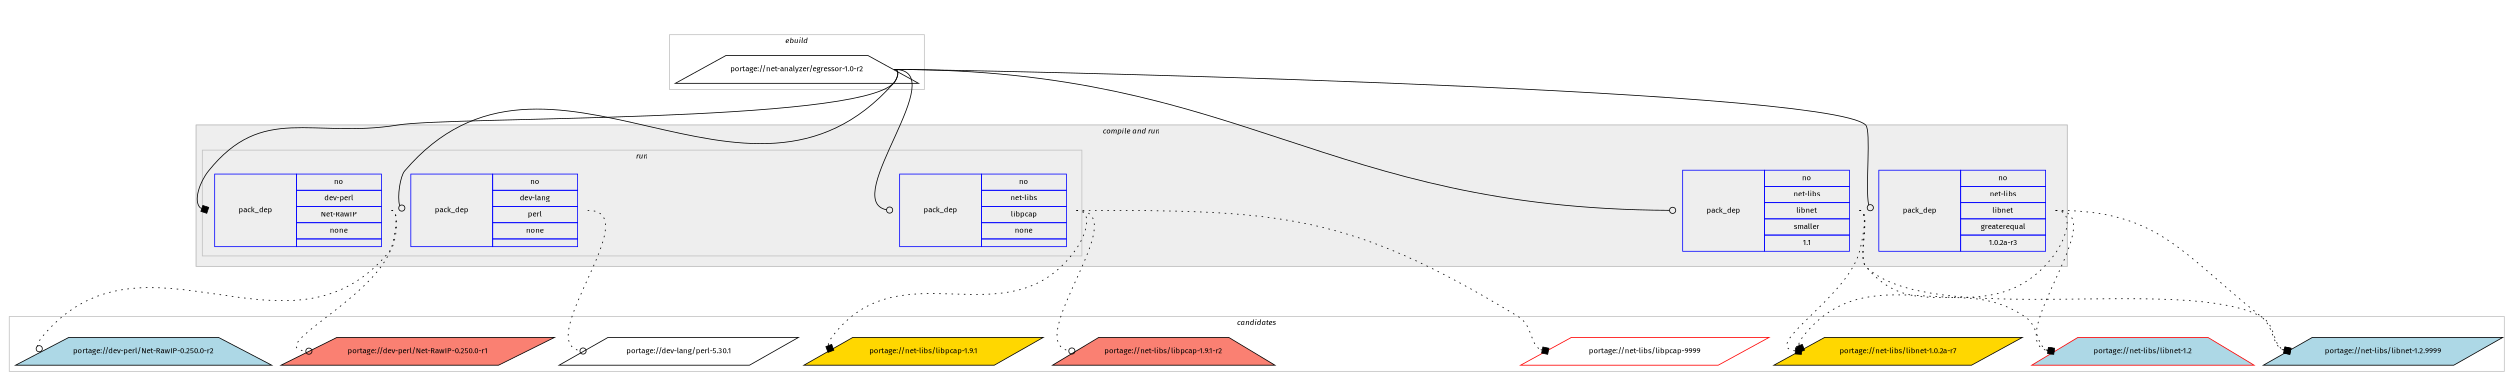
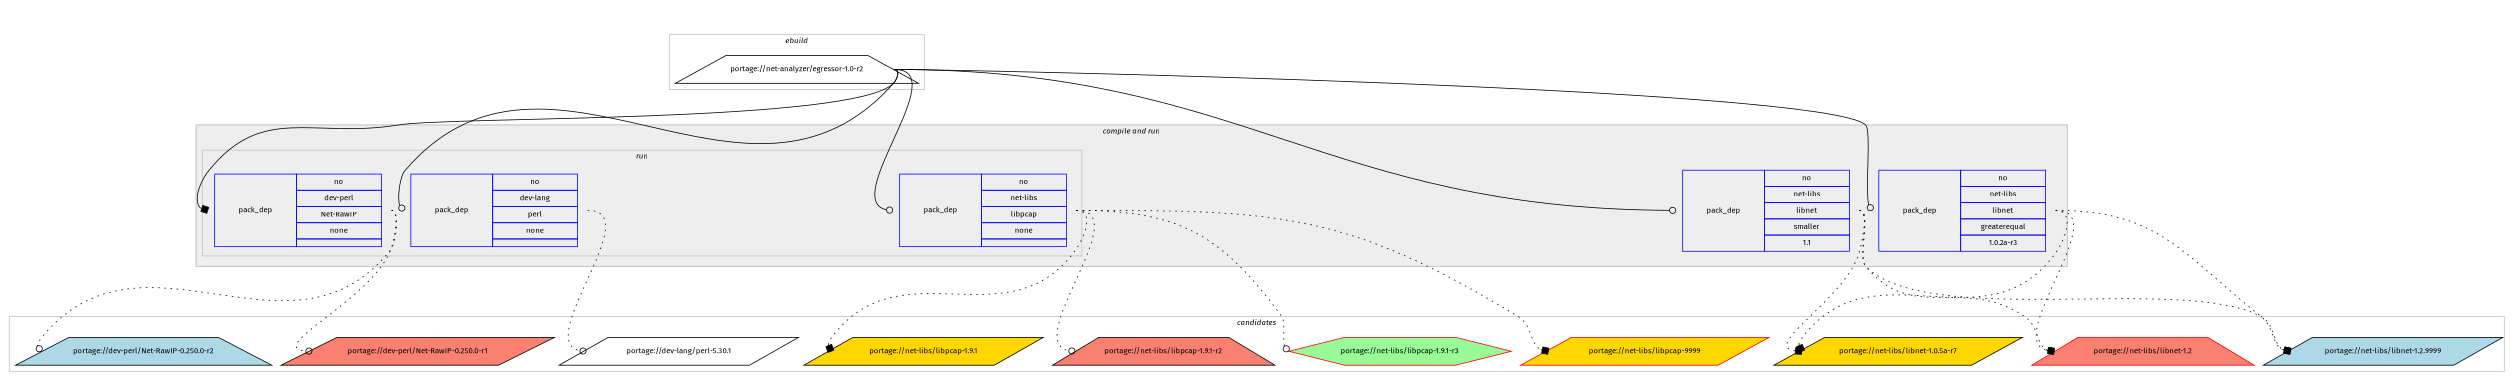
node "portage://net-libs/libpcap-1.9.1-r3": added
node "portage://net-libs/libpcap-9999": fillcolor white -> gold
node "portage://net-libs/libnet-1.0.2a-r7": label "portage://net-libs/libnet-1.0.2a-r7" -> "portage://net-libs/libnet-1.0.5a-r7"
node "portage://net-libs/libnet-1.2": fillcolor lightblue -> salmon
